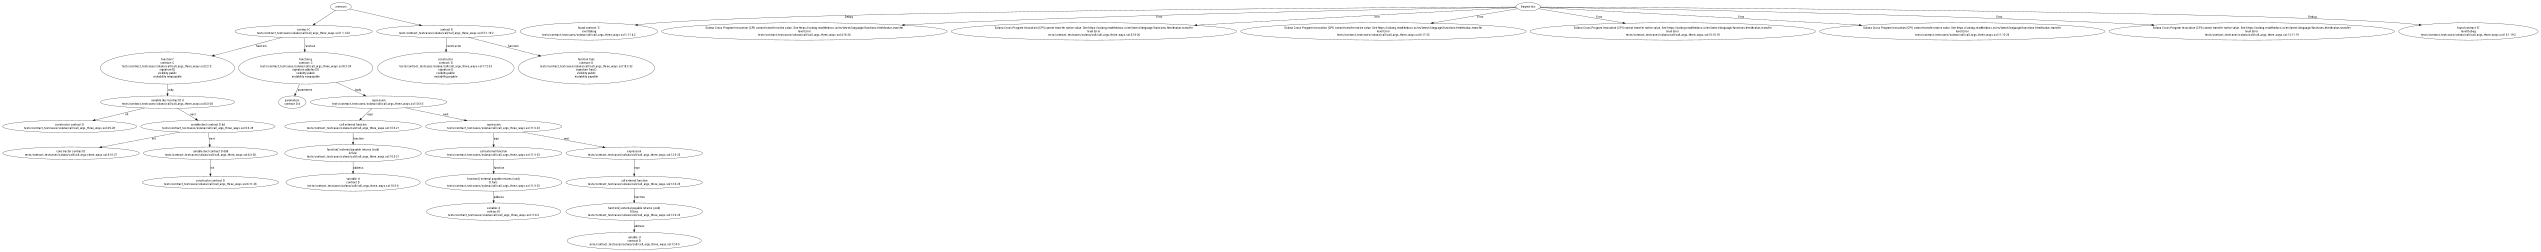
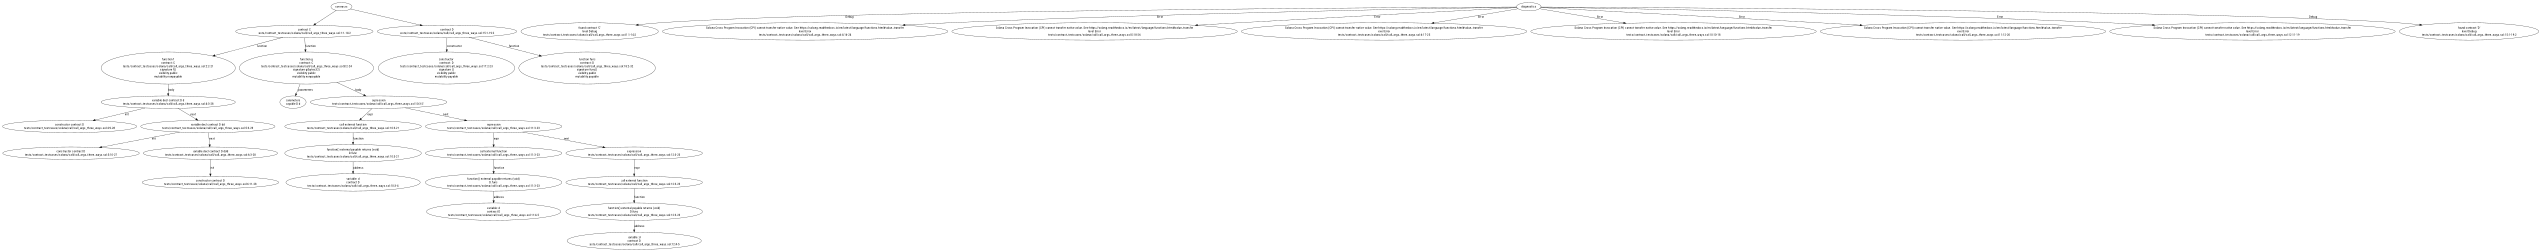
node "parameters contract D d": label "parameters contract D d" -> "parameters payable D d"
